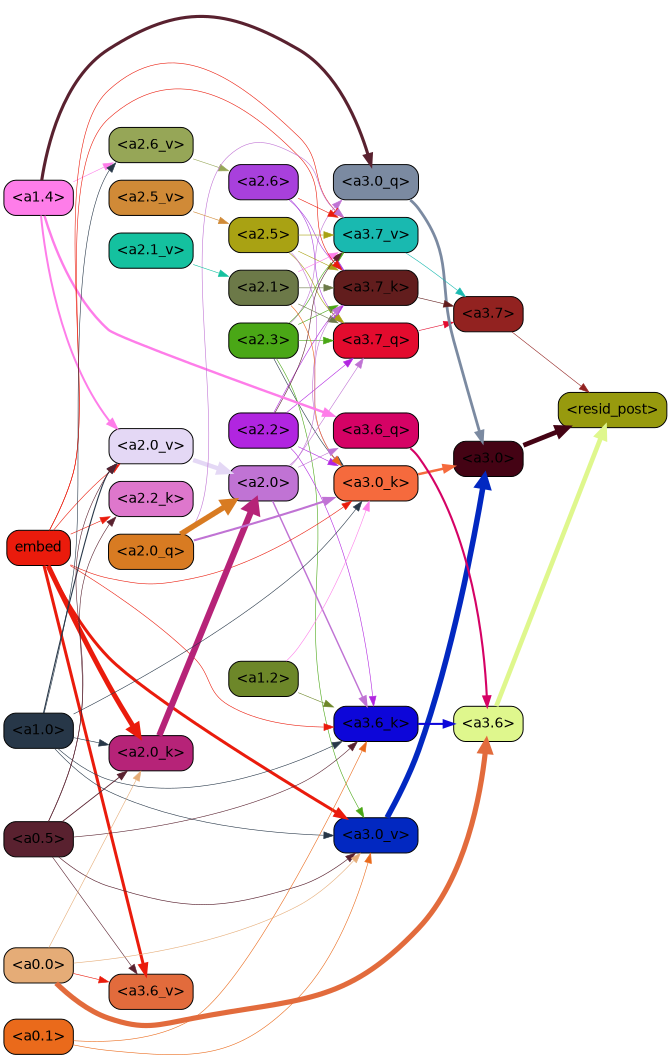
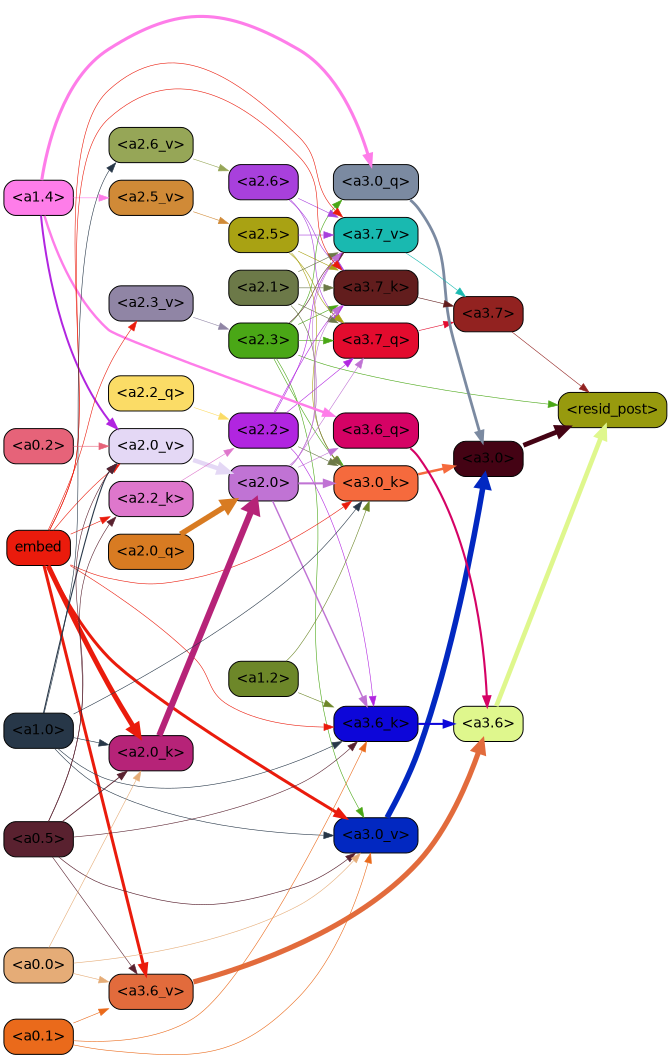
edge "<a1.4>" -> "<a3.0_q>": color #59212f -> #fe7de9
edge "<a1.4>" -> "<a2.6_v>": now "<a1.4>" -> "<a2.5_v>"
edge "<a2.6>" -> "<a3.7_v>": color #ea1b0c -> #a840dc
edge "<a2.5>" -> "<a3.7_v>": color #a9a213 -> #a840dc
node "<a2.1_v>": removed
edge "<a2.1>" -> "<a3.7_v>": color #fe7de9 -> #6c7948
edge "<a2.3>" -> "<a3.0_q>": color #c073d4 -> #4aa716
edge "<a2.0_q>" -> "<a3.7_v>": now "<a2.0>" -> "<a3.7_v>"
edge "<a2.3>" -> "<a3.7_v>": color #4aa716 -> #59212f
node "<a2.3_v>": added
edge "<a1.4>" -> "<a2.0_v>": color #fe7de9 -> #b125e0
edge "<a2.5>" -> "<a3.0_k>": color #c073d4 -> #a9a213
edge "<a2.2>" -> "<a3.7_v>": color #59212f -> #b125e0
edge "<a2.1>" -> "<a3.0_k>": color #ea6a1b -> #6c7948
edge "<a2.3>" -> "<resid_post>": added
node "<a2.2_q>": added
edge "<a2.3>" -> "<a3.0_k>": color #273748 -> #4aa716
node "<a0.2>": added
edge "<a2.2>" -> "<a3.0_k>": color #b125e0 -> #6c7948
edge "<a2.2_k>" -> "<a2.2>": added
edge "<a2.0_q>" -> "<a3.0_k>": now "<a2.0>" -> "<a3.0_k>"
edge "<a1.2>" -> "<a3.0_k>": color #fe7de9 -> #6d8729
edge "<a0.0>" -> "<a3.6_v>": color #ea1b0c -> #e5ac77
edge "<a0.0>" -> "<a3.6>": now "<a3.6_v>" -> "<a3.6>"
edge "<a0.1>" -> "<a3.6_v>": added
